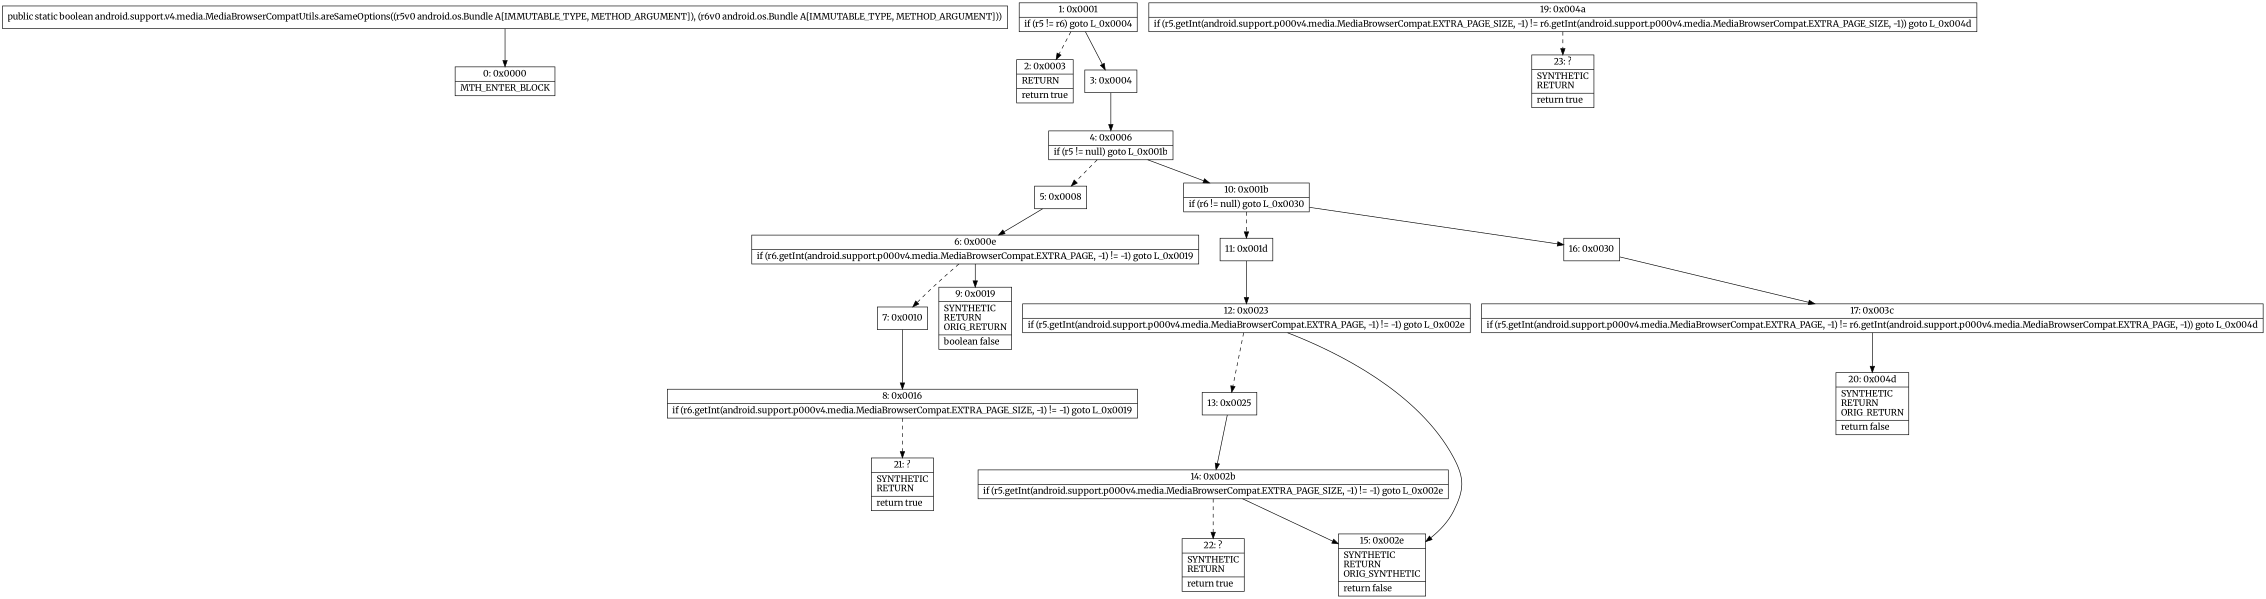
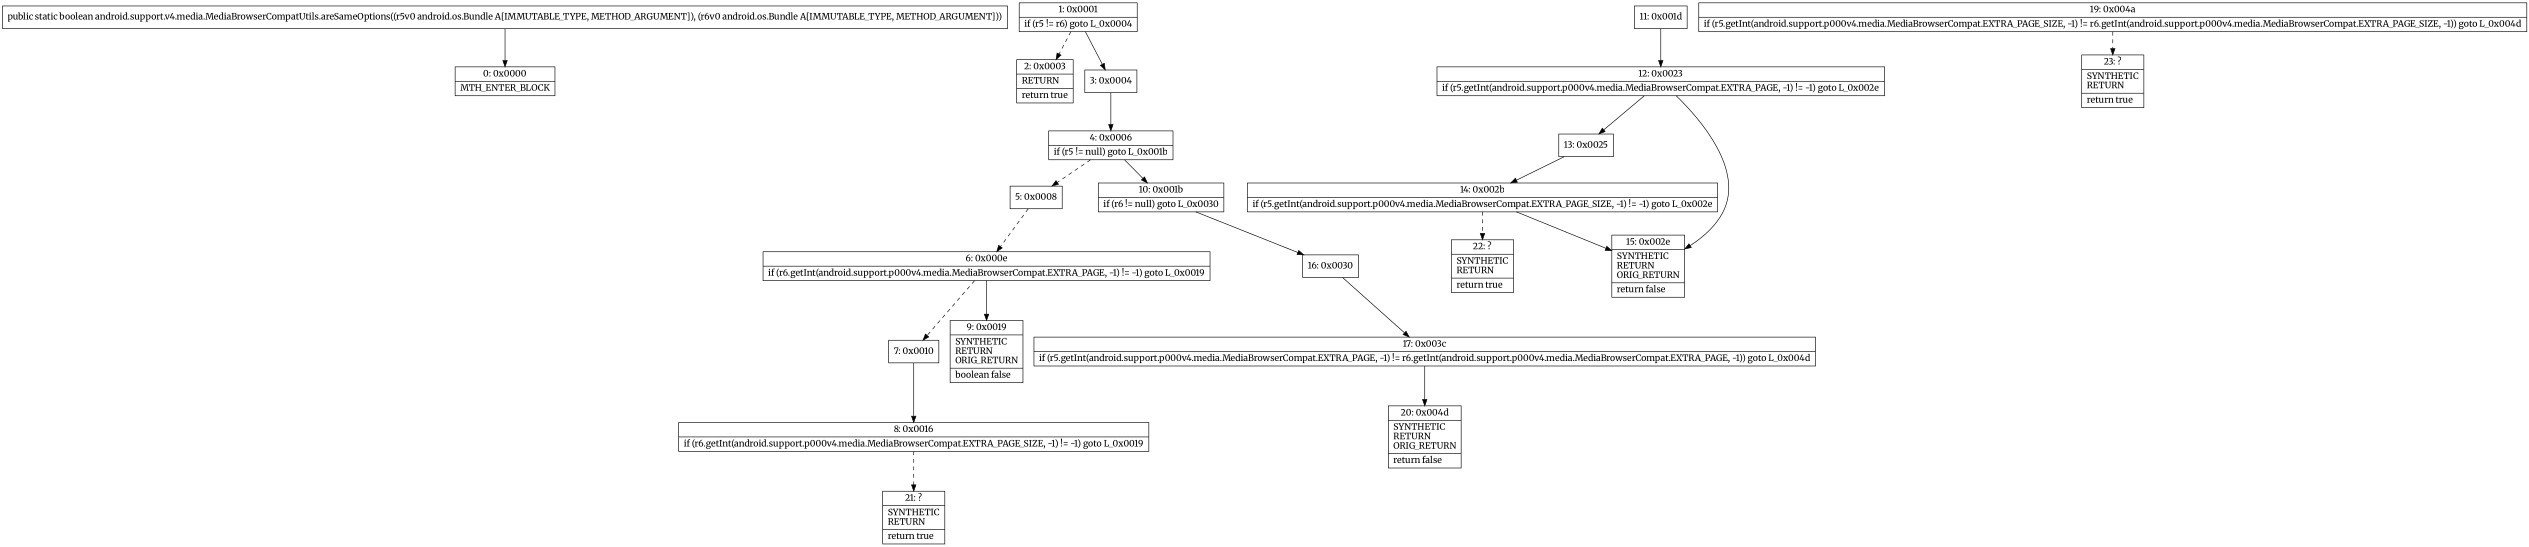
edge "5: 0x0008" -> "6: 0x000e": style solid -> dashed
edge "10: 0x001b" -> "11: 0x001d": removed
edge "12: 0x0023" -> "13: 0x0025": style dashed -> solid
node "15: 0x002e": text "ORIG_SYNTHETIC" -> "ORIG_RETURN"
